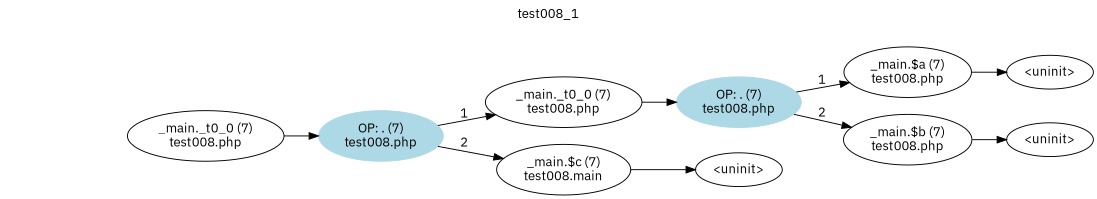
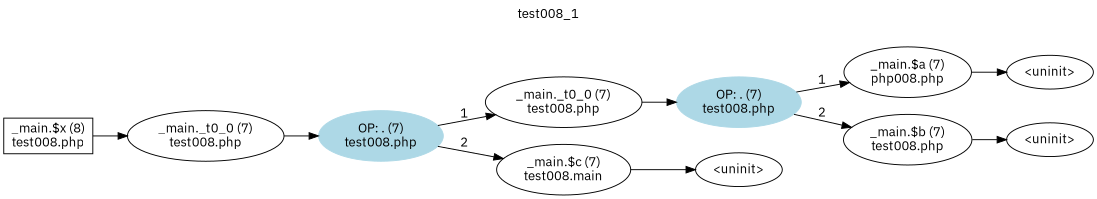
node "_main.$a (7) test008.php": label "_main.$a (7) test008.php" -> "_main.$a (7) php008.php"
node "_main.$x (8) test008.php": added
